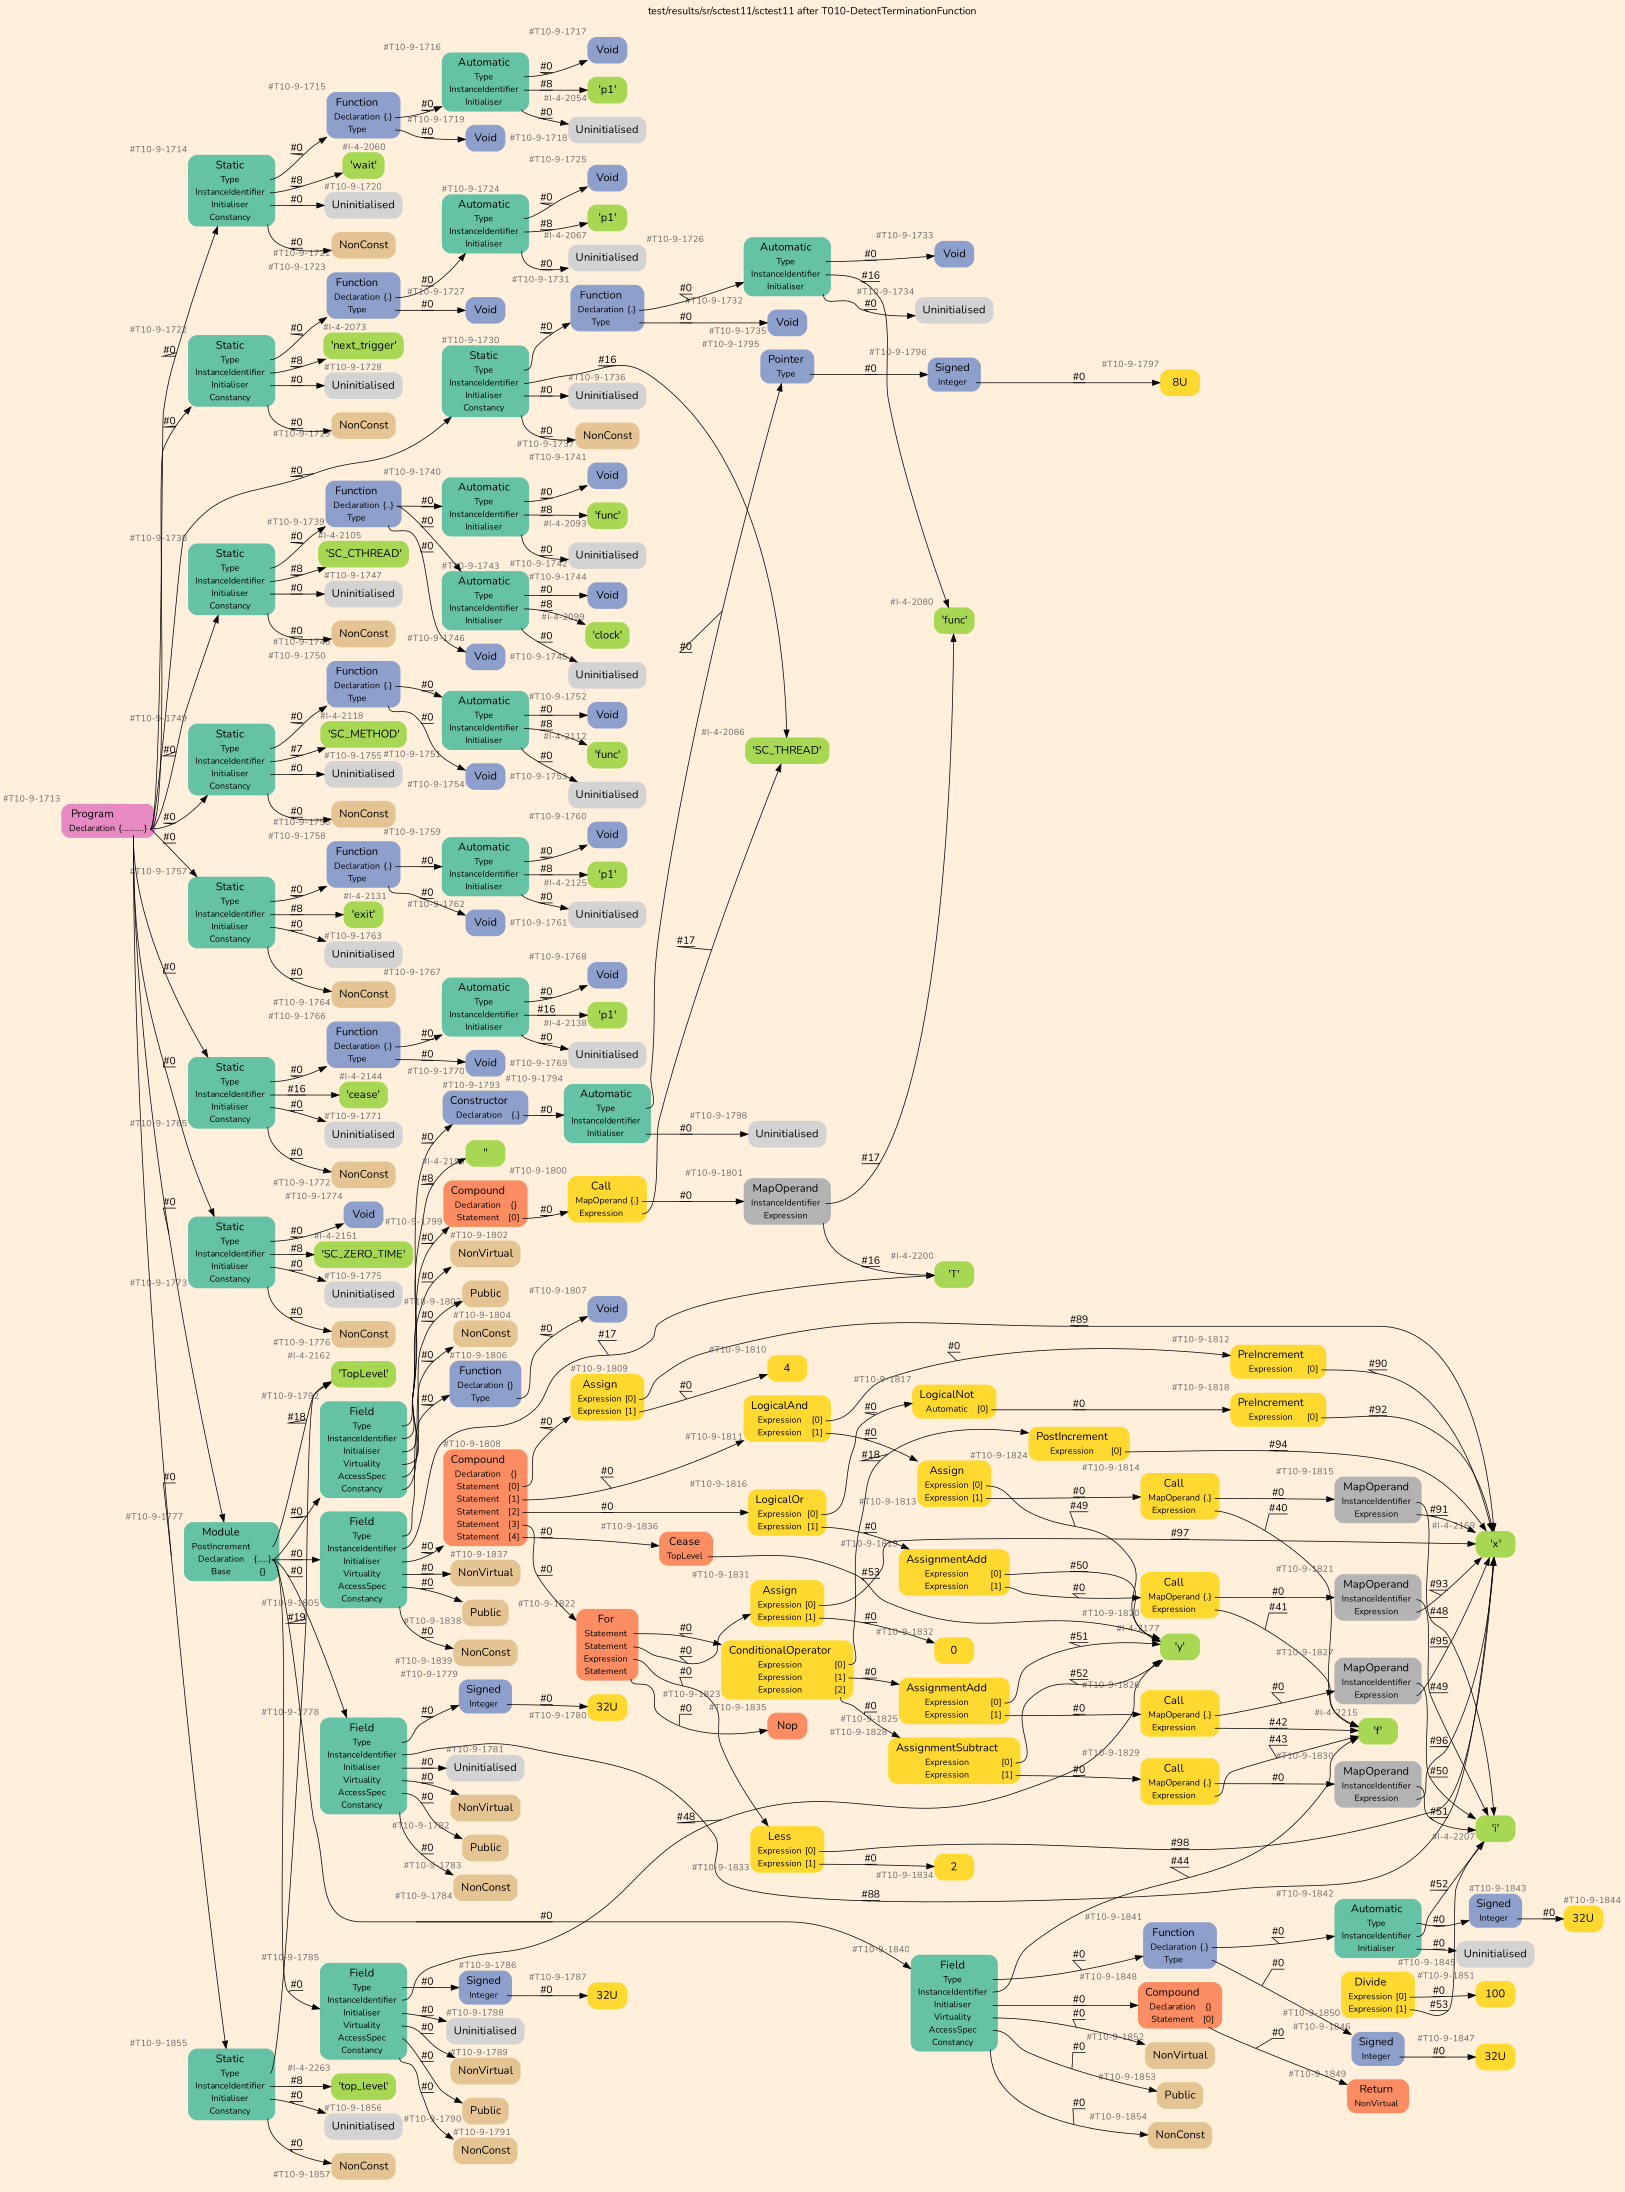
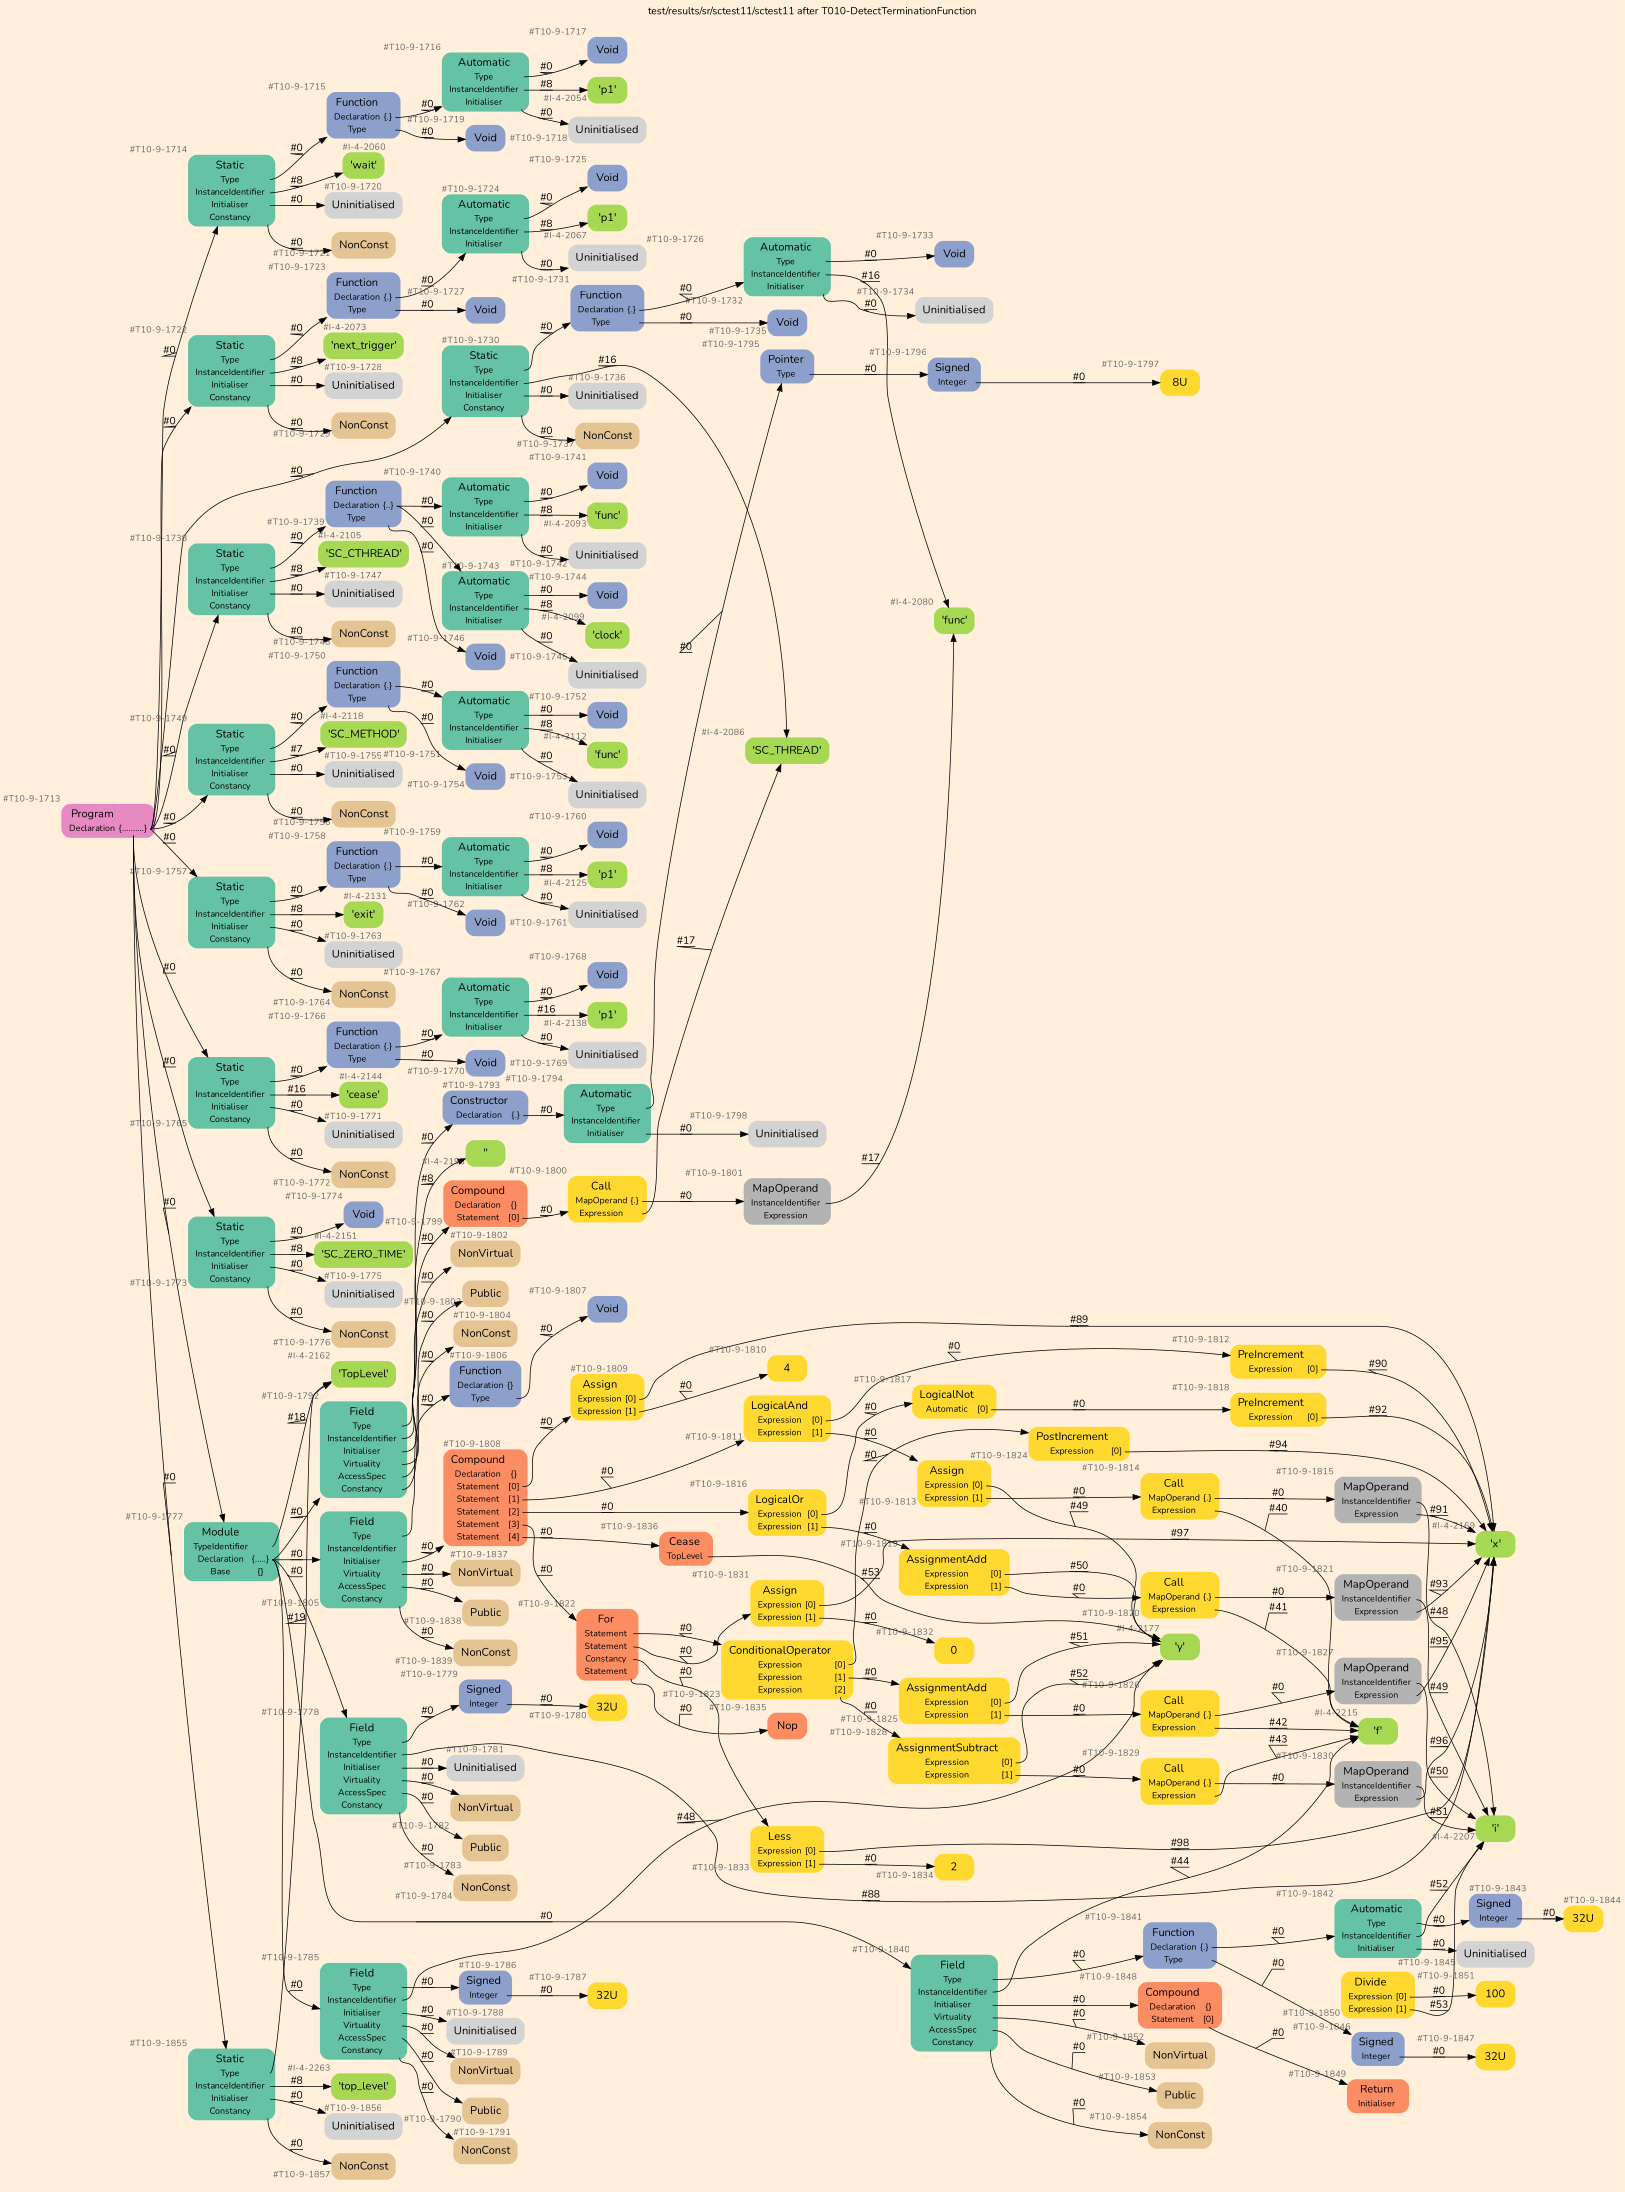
node "'T'": removed
edge "ConditionalOperator" -> "PostIncrement": label "#18" -> "#0"
node "Module": text "PostIncrement" -> "TypeIdentifier"
node "For": text "Expression" -> "Constancy"
node "Return": text "NonVirtual" -> "Initialiser"
